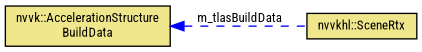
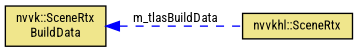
node "nvvk::AccelerationStructure BuildData": label "nvvk::AccelerationStructure BuildData" -> "nvvk::SceneRtx BuildData"
